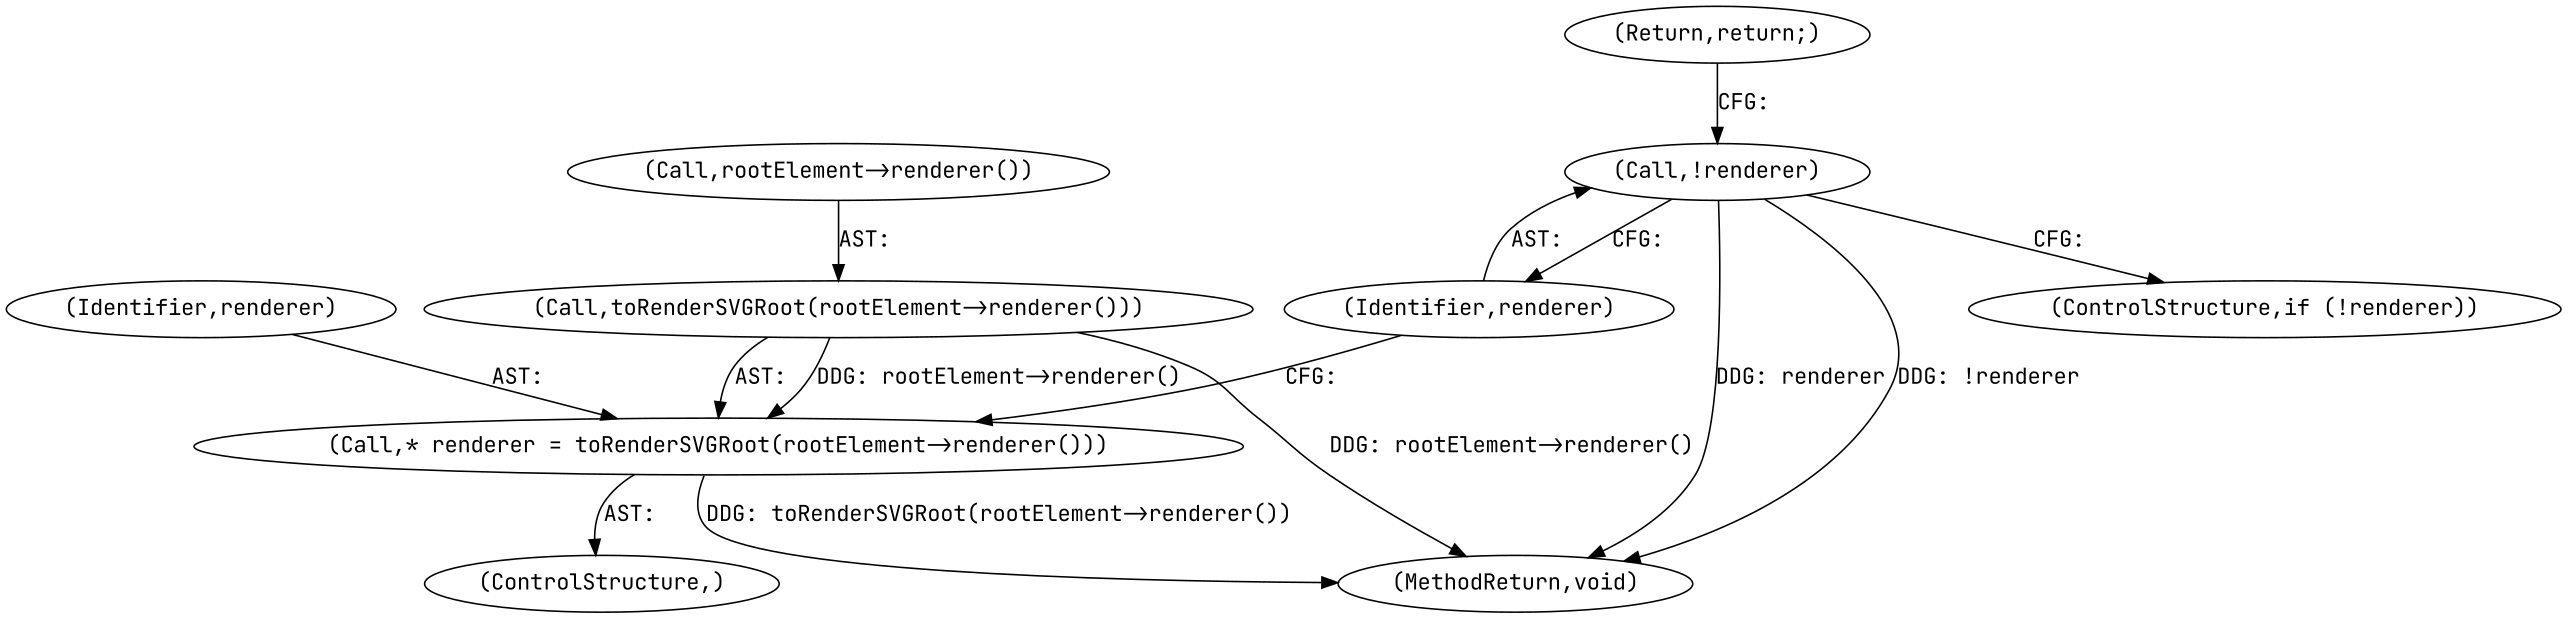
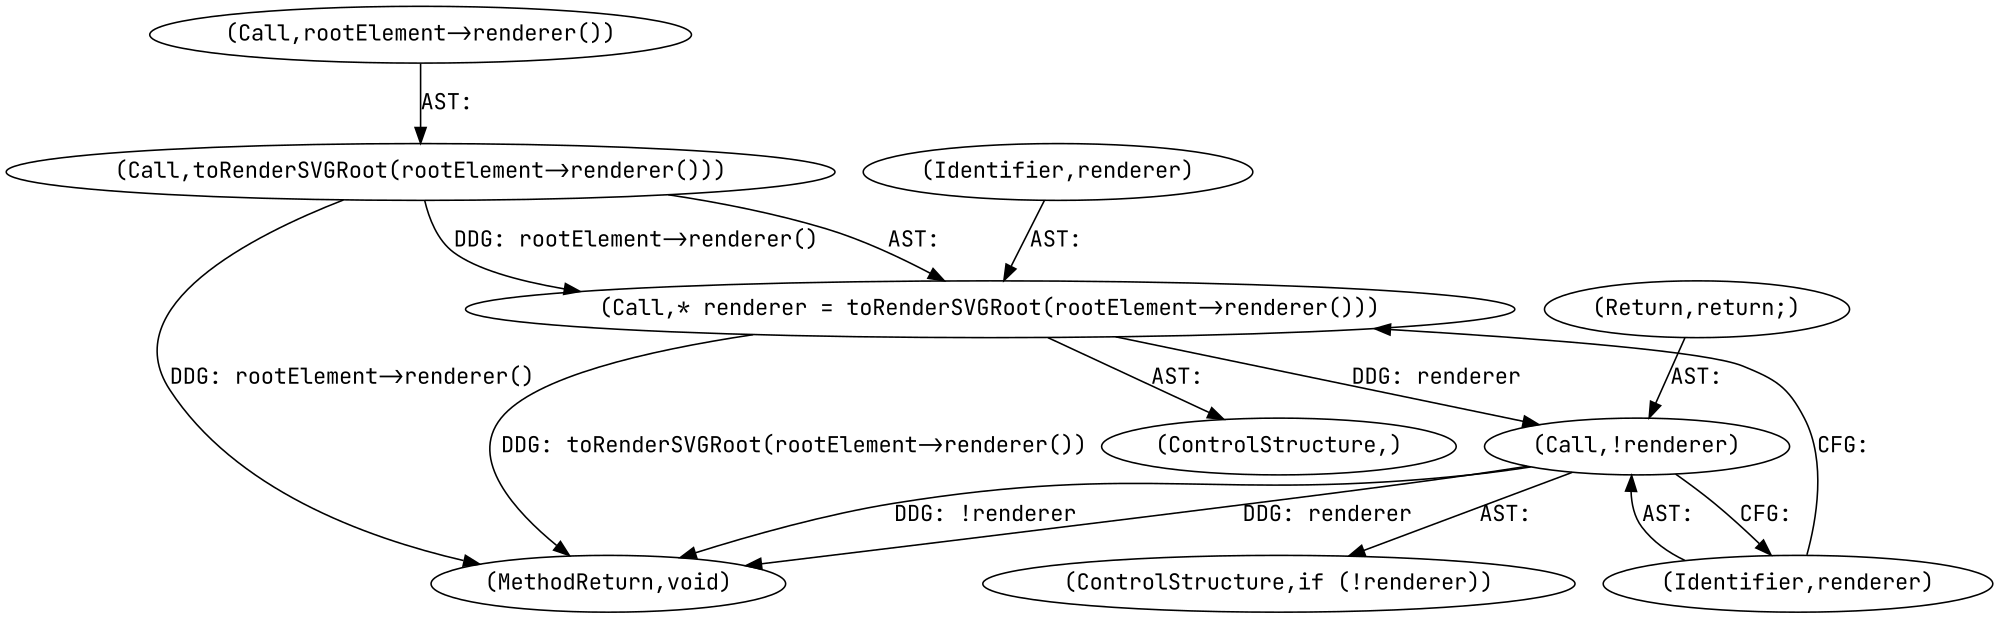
edge "(Return,return;)" -> "(Call,!renderer)": label "CFG: " -> "AST: "
edge "(Call,!renderer)" -> "(ControlStructure,if (!renderer))": label "CFG: " -> "AST: "
edge "(Call,* renderer = toRenderSVGRoot(rootElement->renderer()))" -> "(Call,!renderer)": added, label "DDG: renderer"
